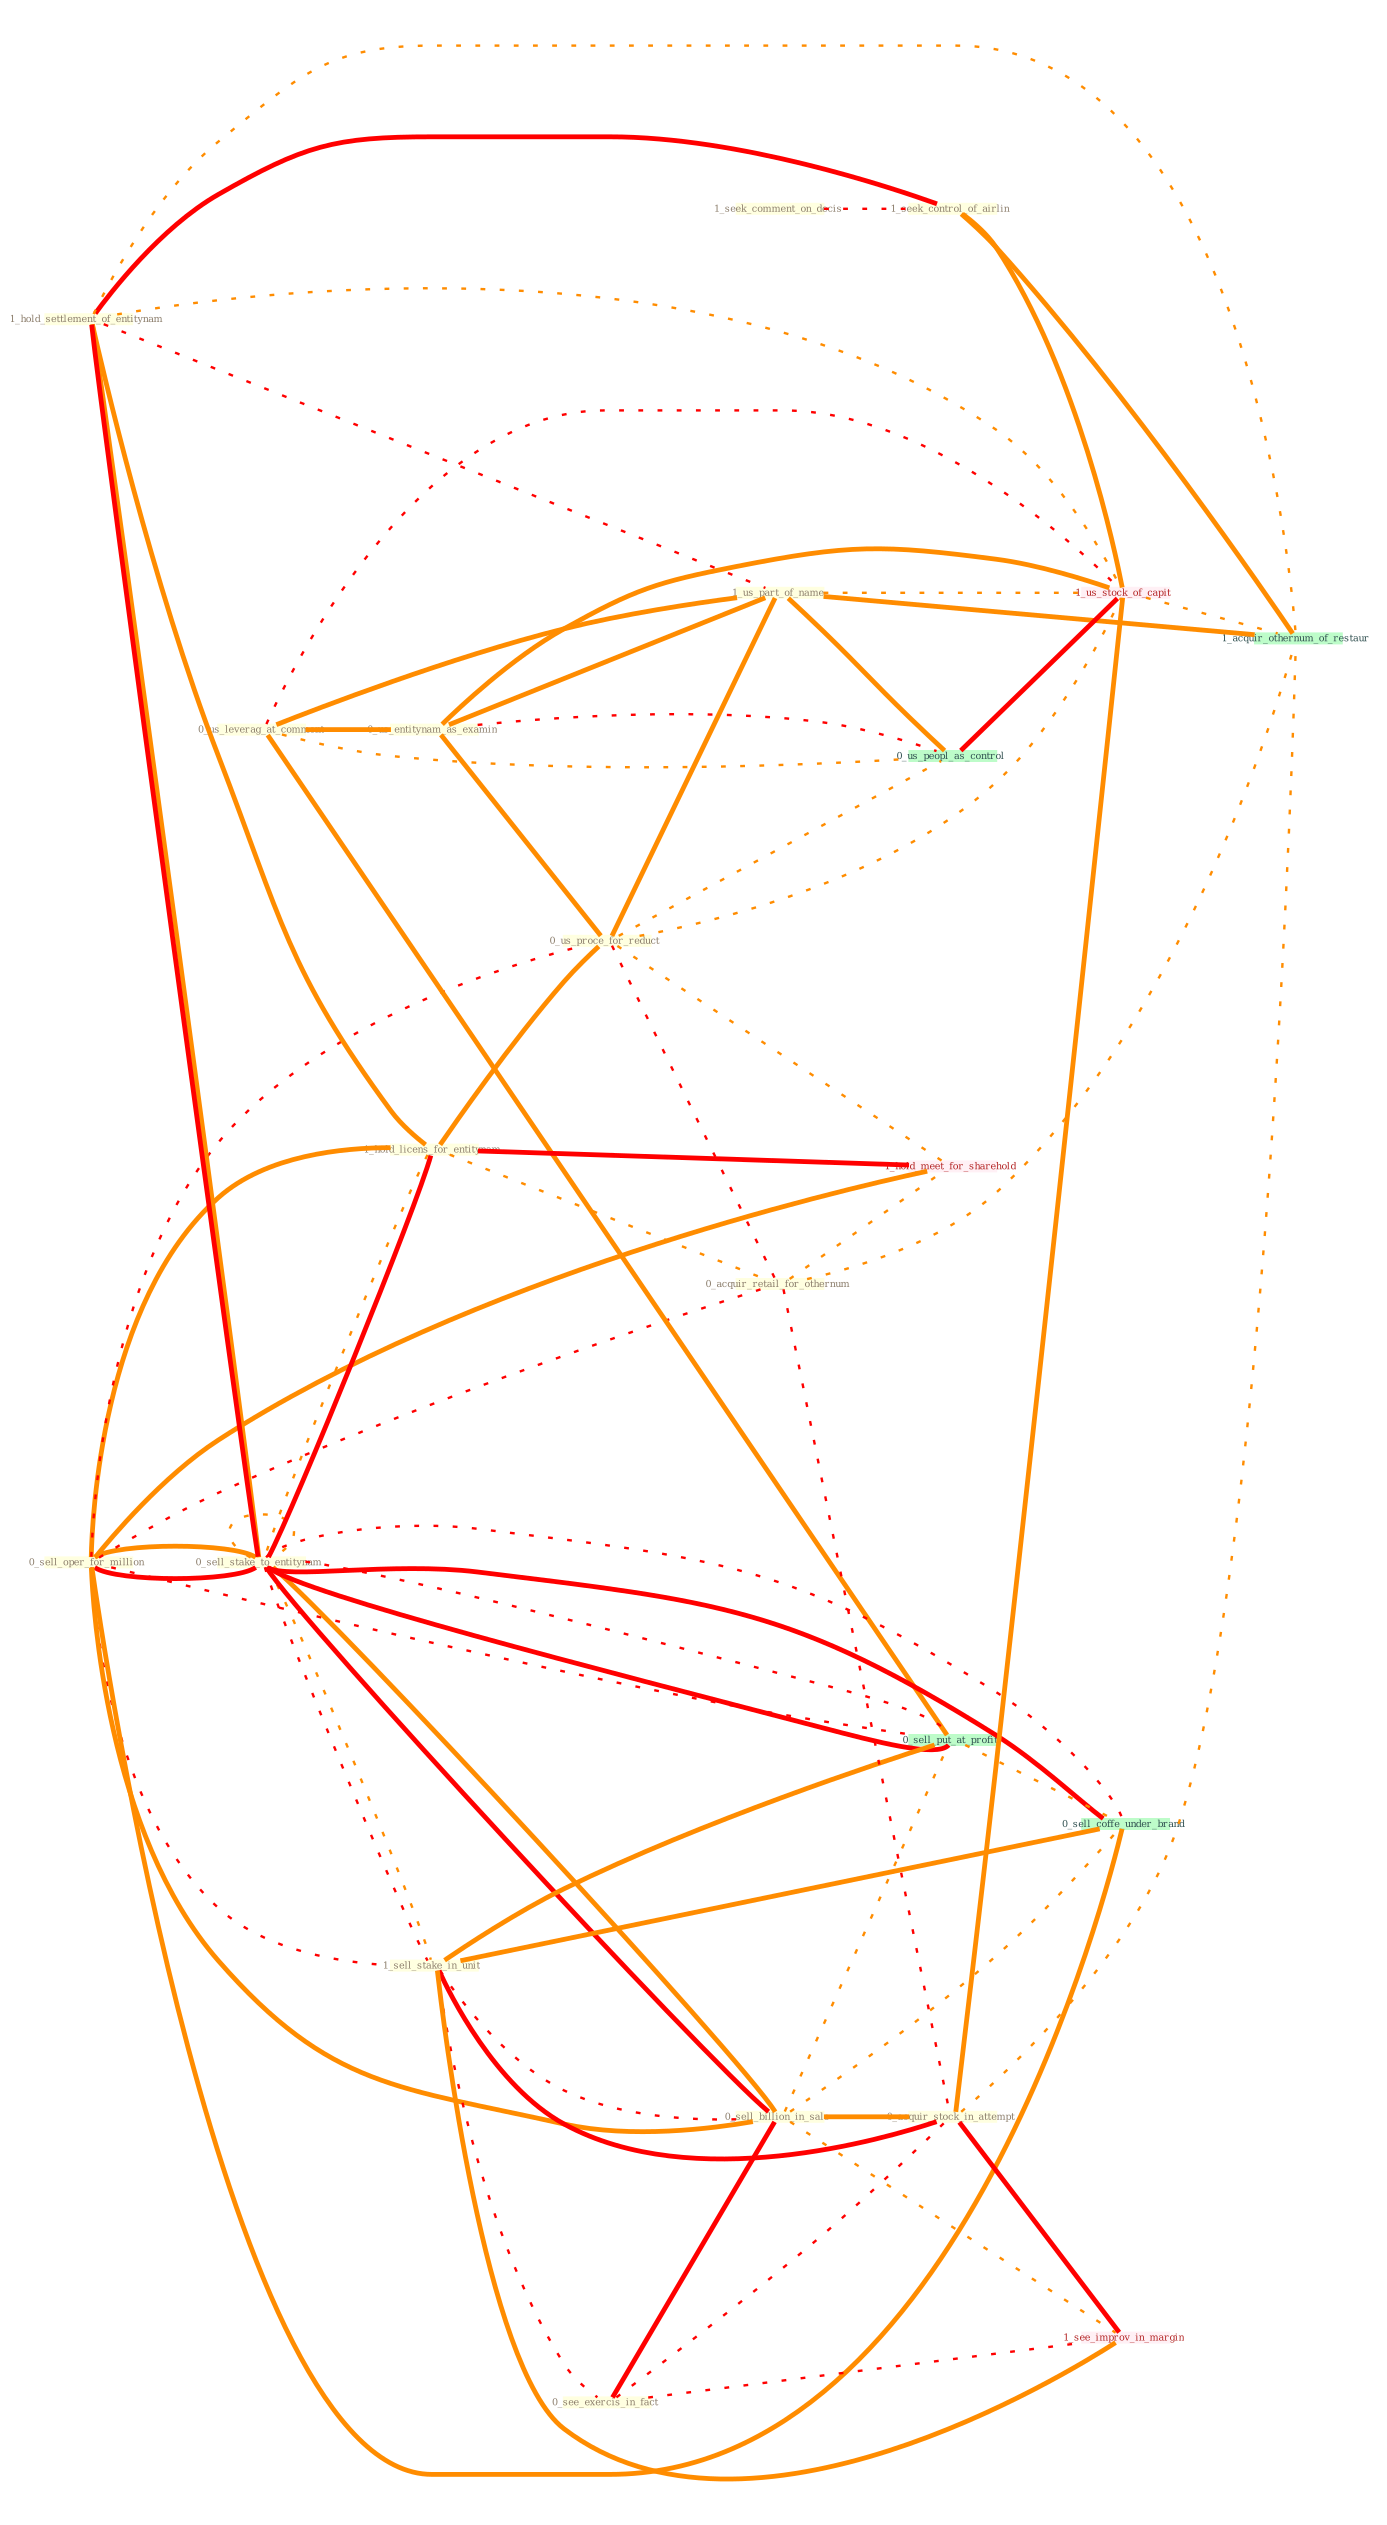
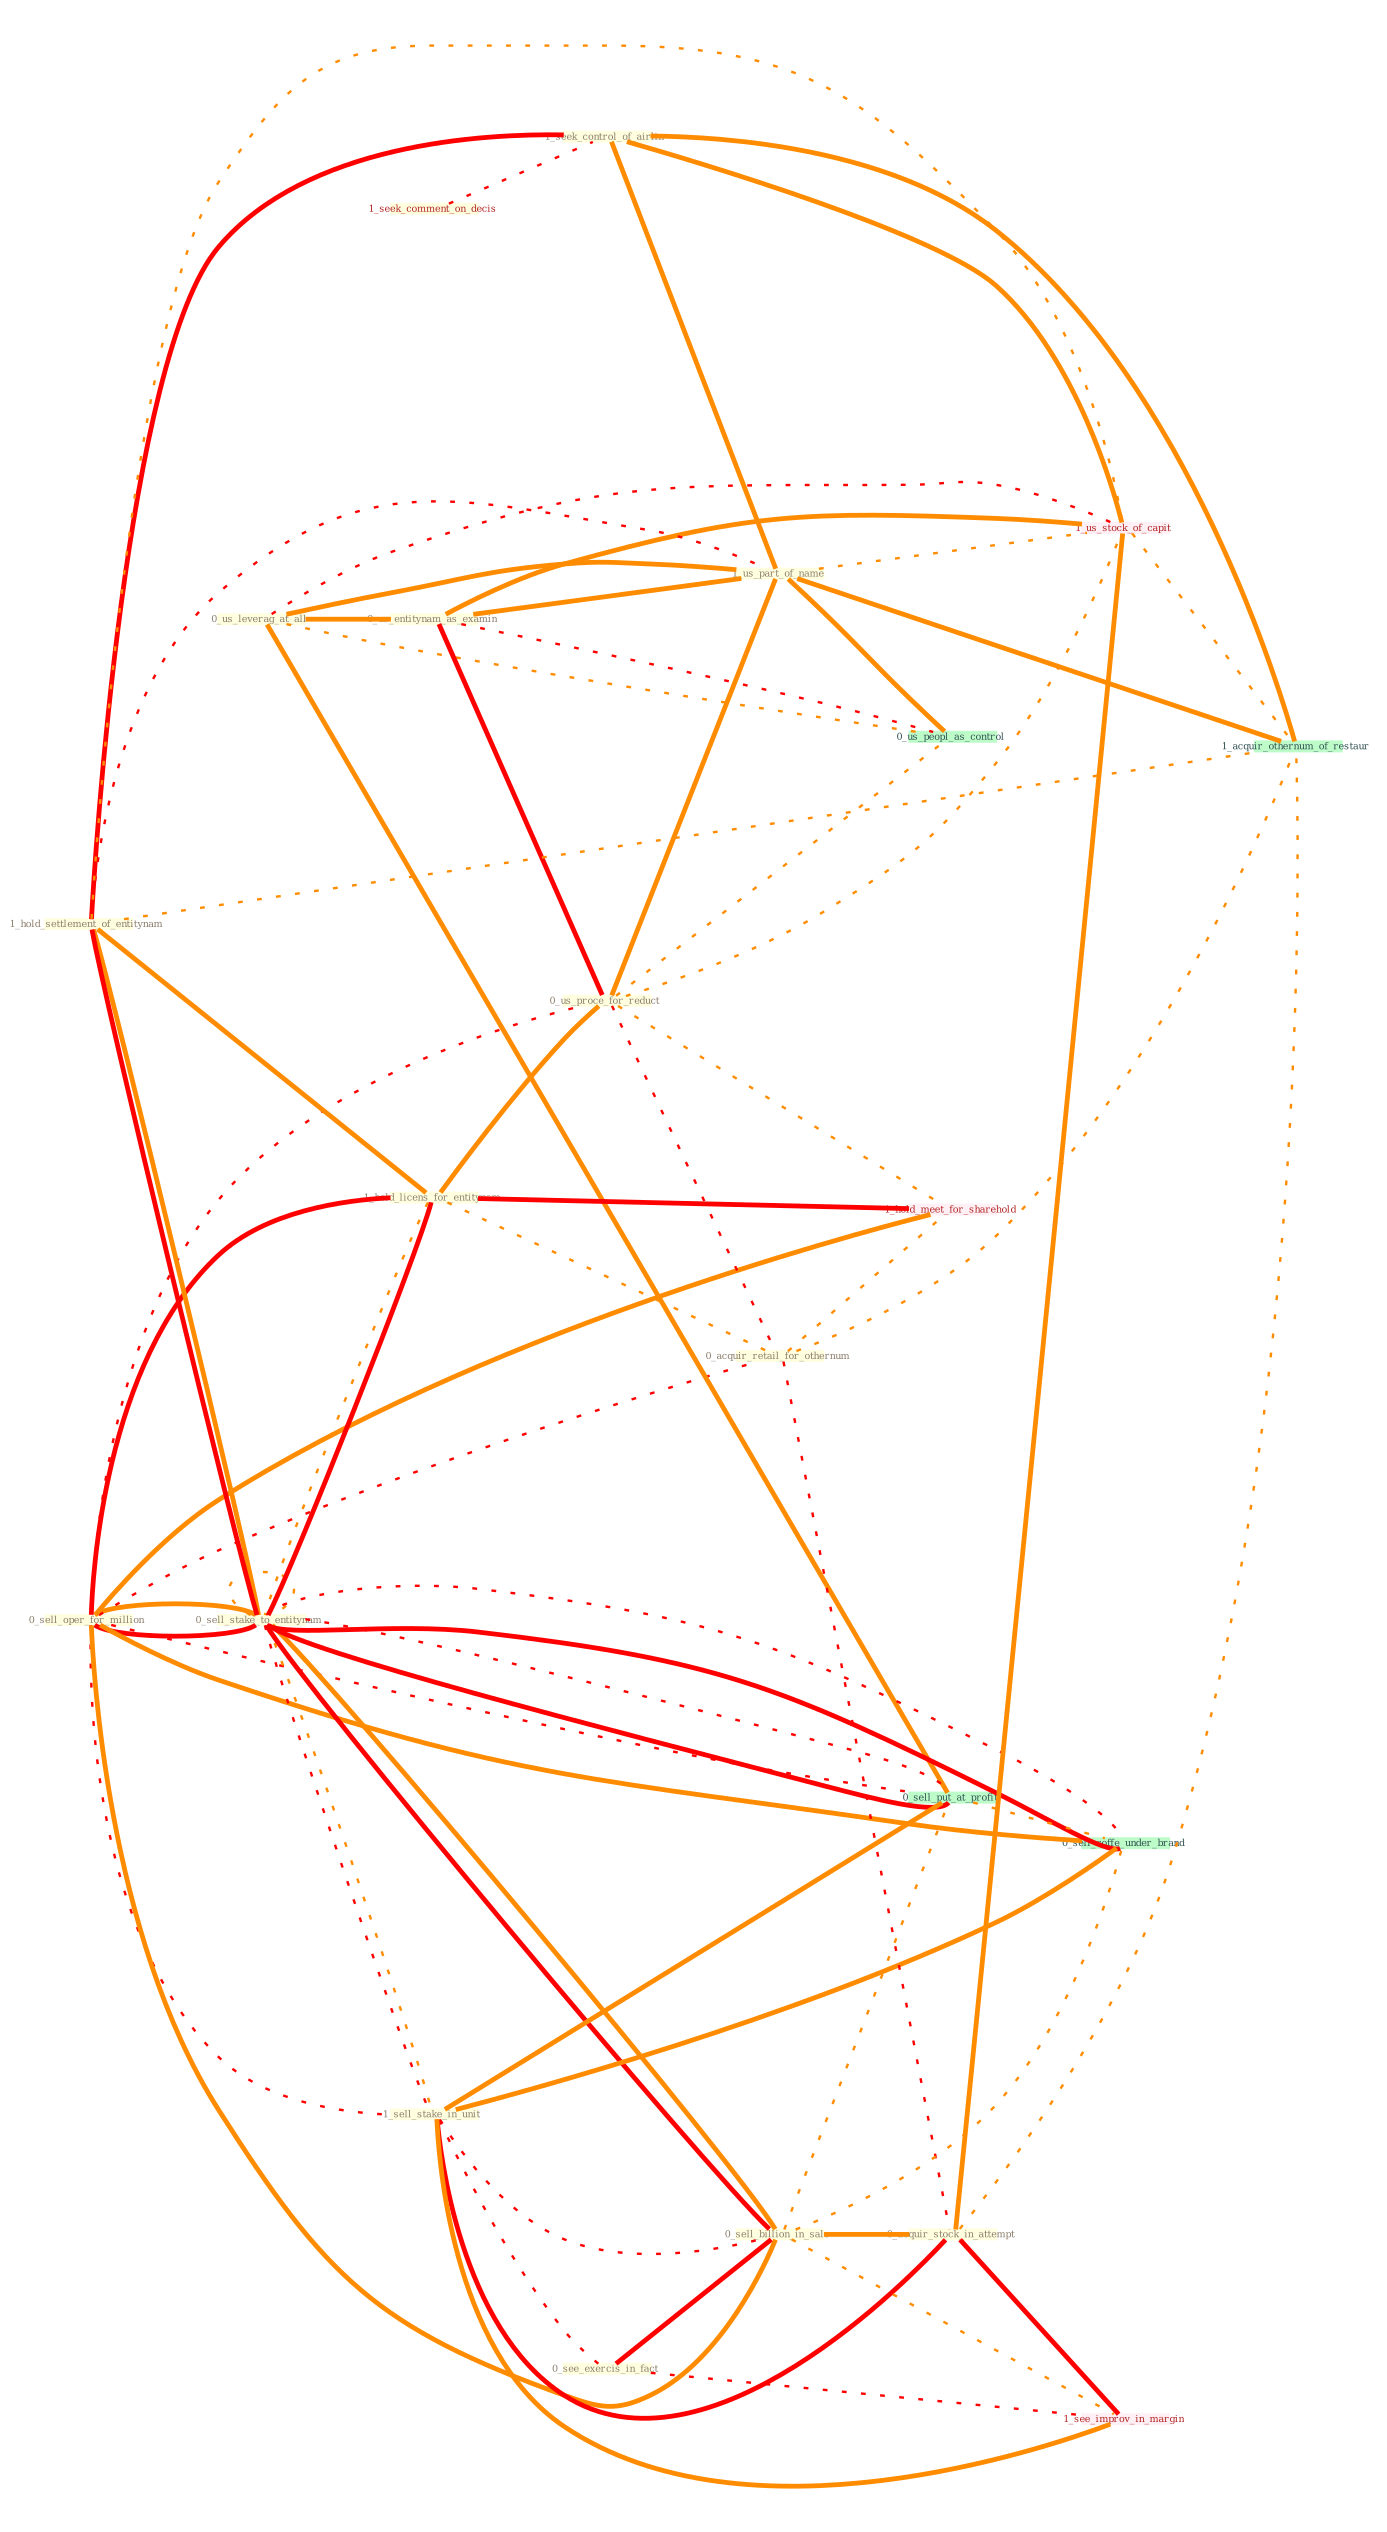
node "1_seek_comment_on_decis": fontcolor #8b7d6b -> #b22222
edge "1_seek_control_of_airlin" -- "1_us_part_of_name": added
edge "1_us_stock_of_capit" -- "0_us_peopl_as_control": removed
node "0_us_leverag_at_comment": label "0_us_leverag_at_comment" -> "0_us_leverag_at_all"
edge "0_us_entitynam_as_examin" -- "0_us_proce_for_reduct": color darkorange -> red
edge "1_hold_licens_for_entitynam" -- "0_sell_oper_for_million": color darkorange -> red
edge "0_acquir_stock_in_attempt" -- "0_see_exercis_in_fact": removed
